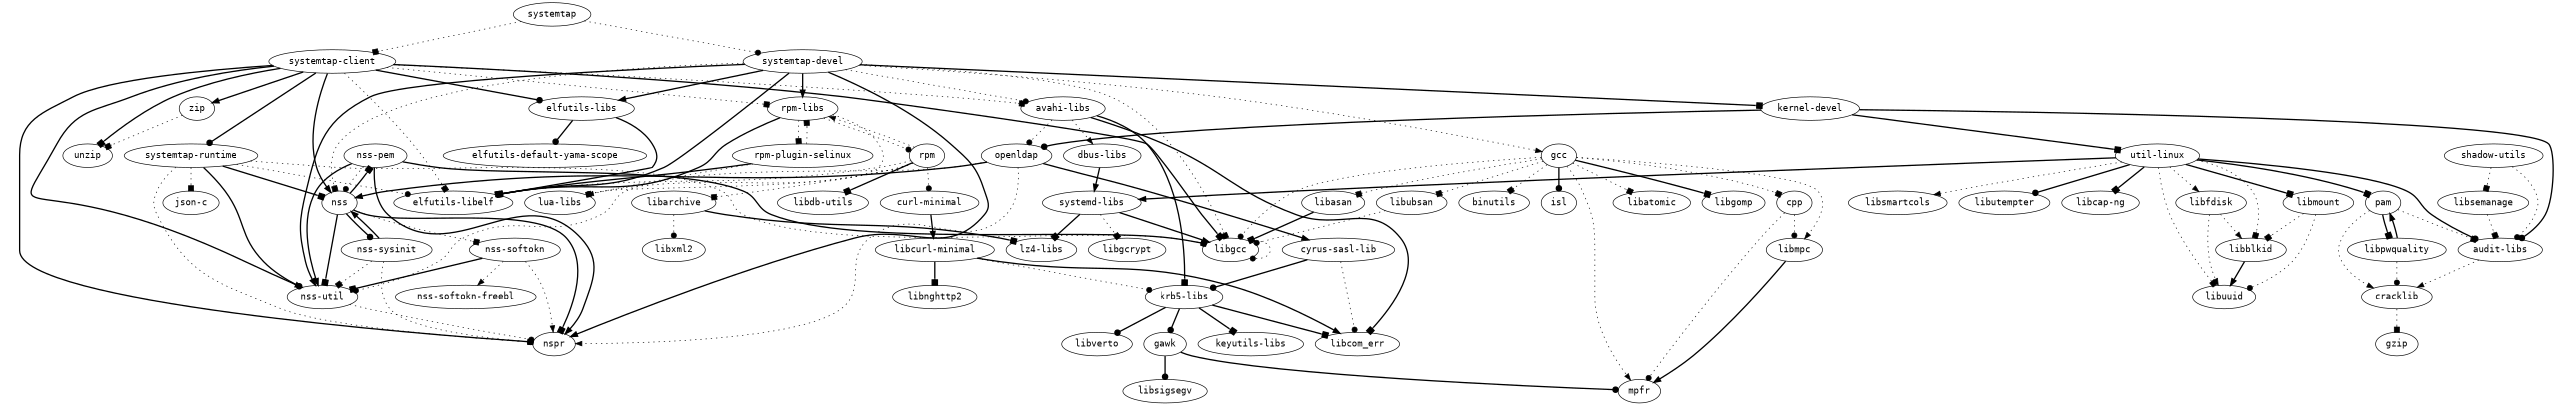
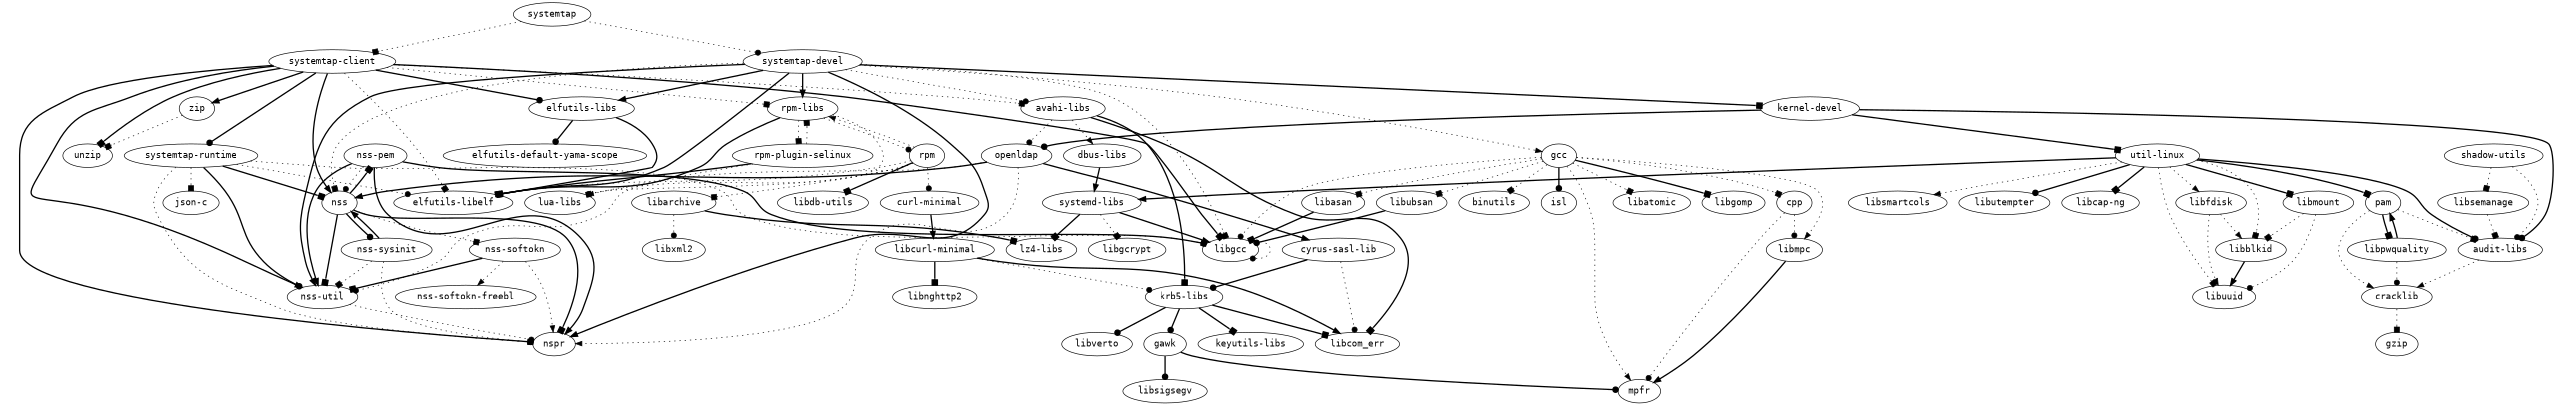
edge "libubsan" -> "libgcc": style dotted -> bold
